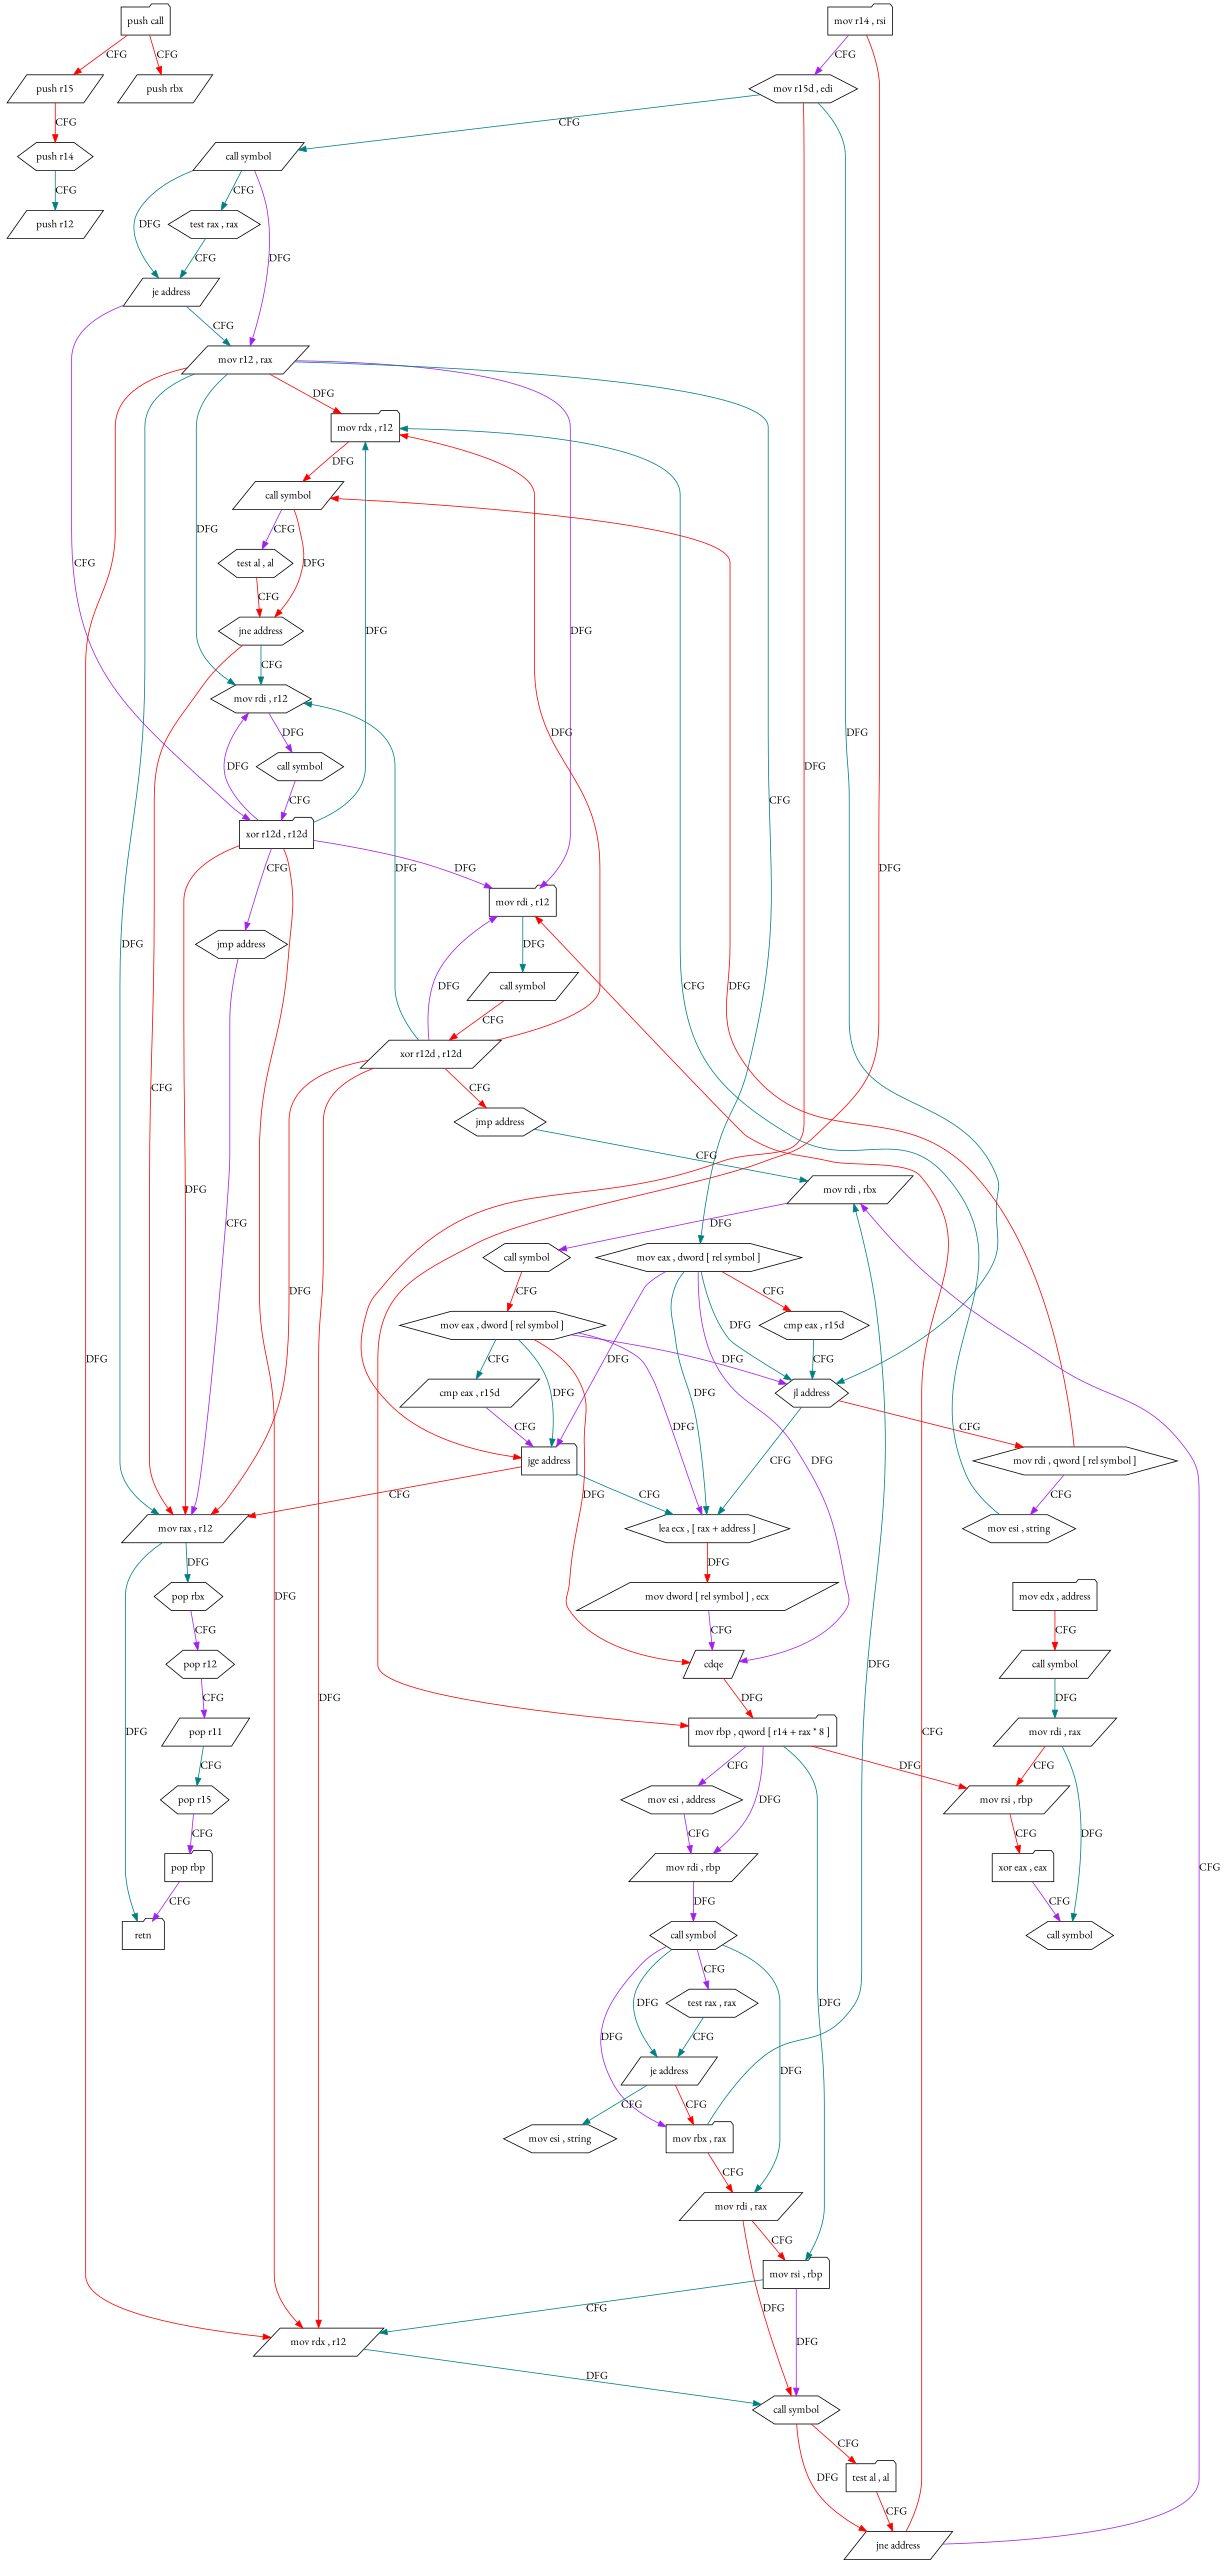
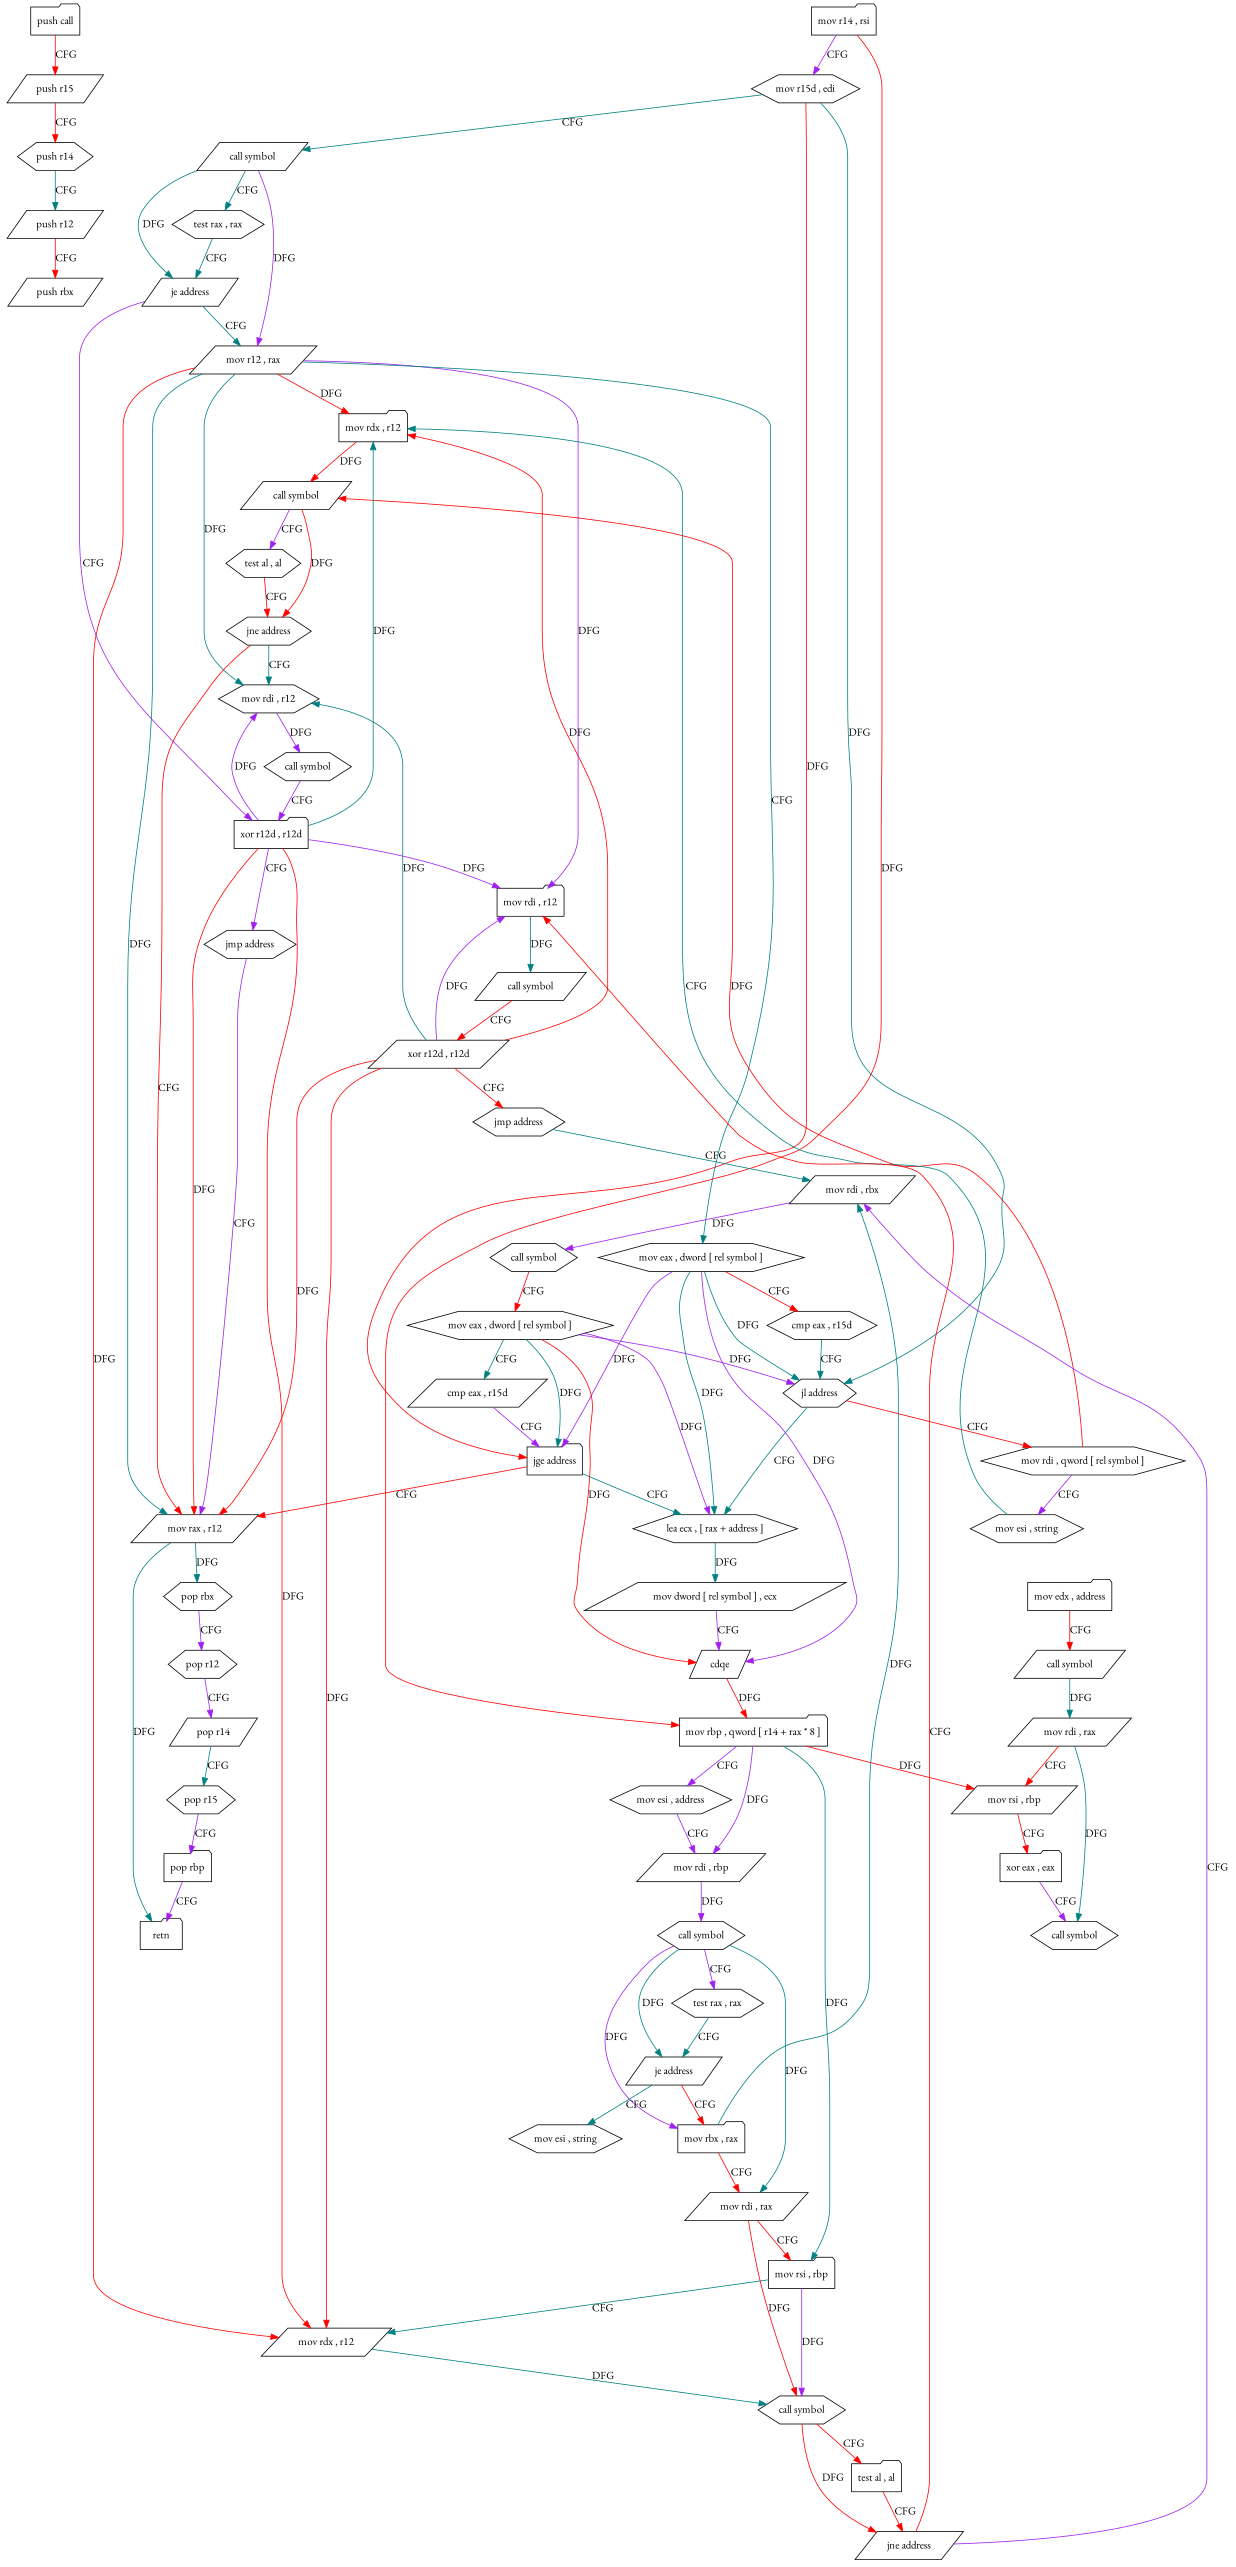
edge "push call" -> "push rbx": now "push r12" -> "push rbx"
edge "lea ecx , [ rax + address ]" -> "mov dword [ rel symbol ] , ecx": color red -> teal
node "pop r11": label "pop r11" -> "pop r14"
